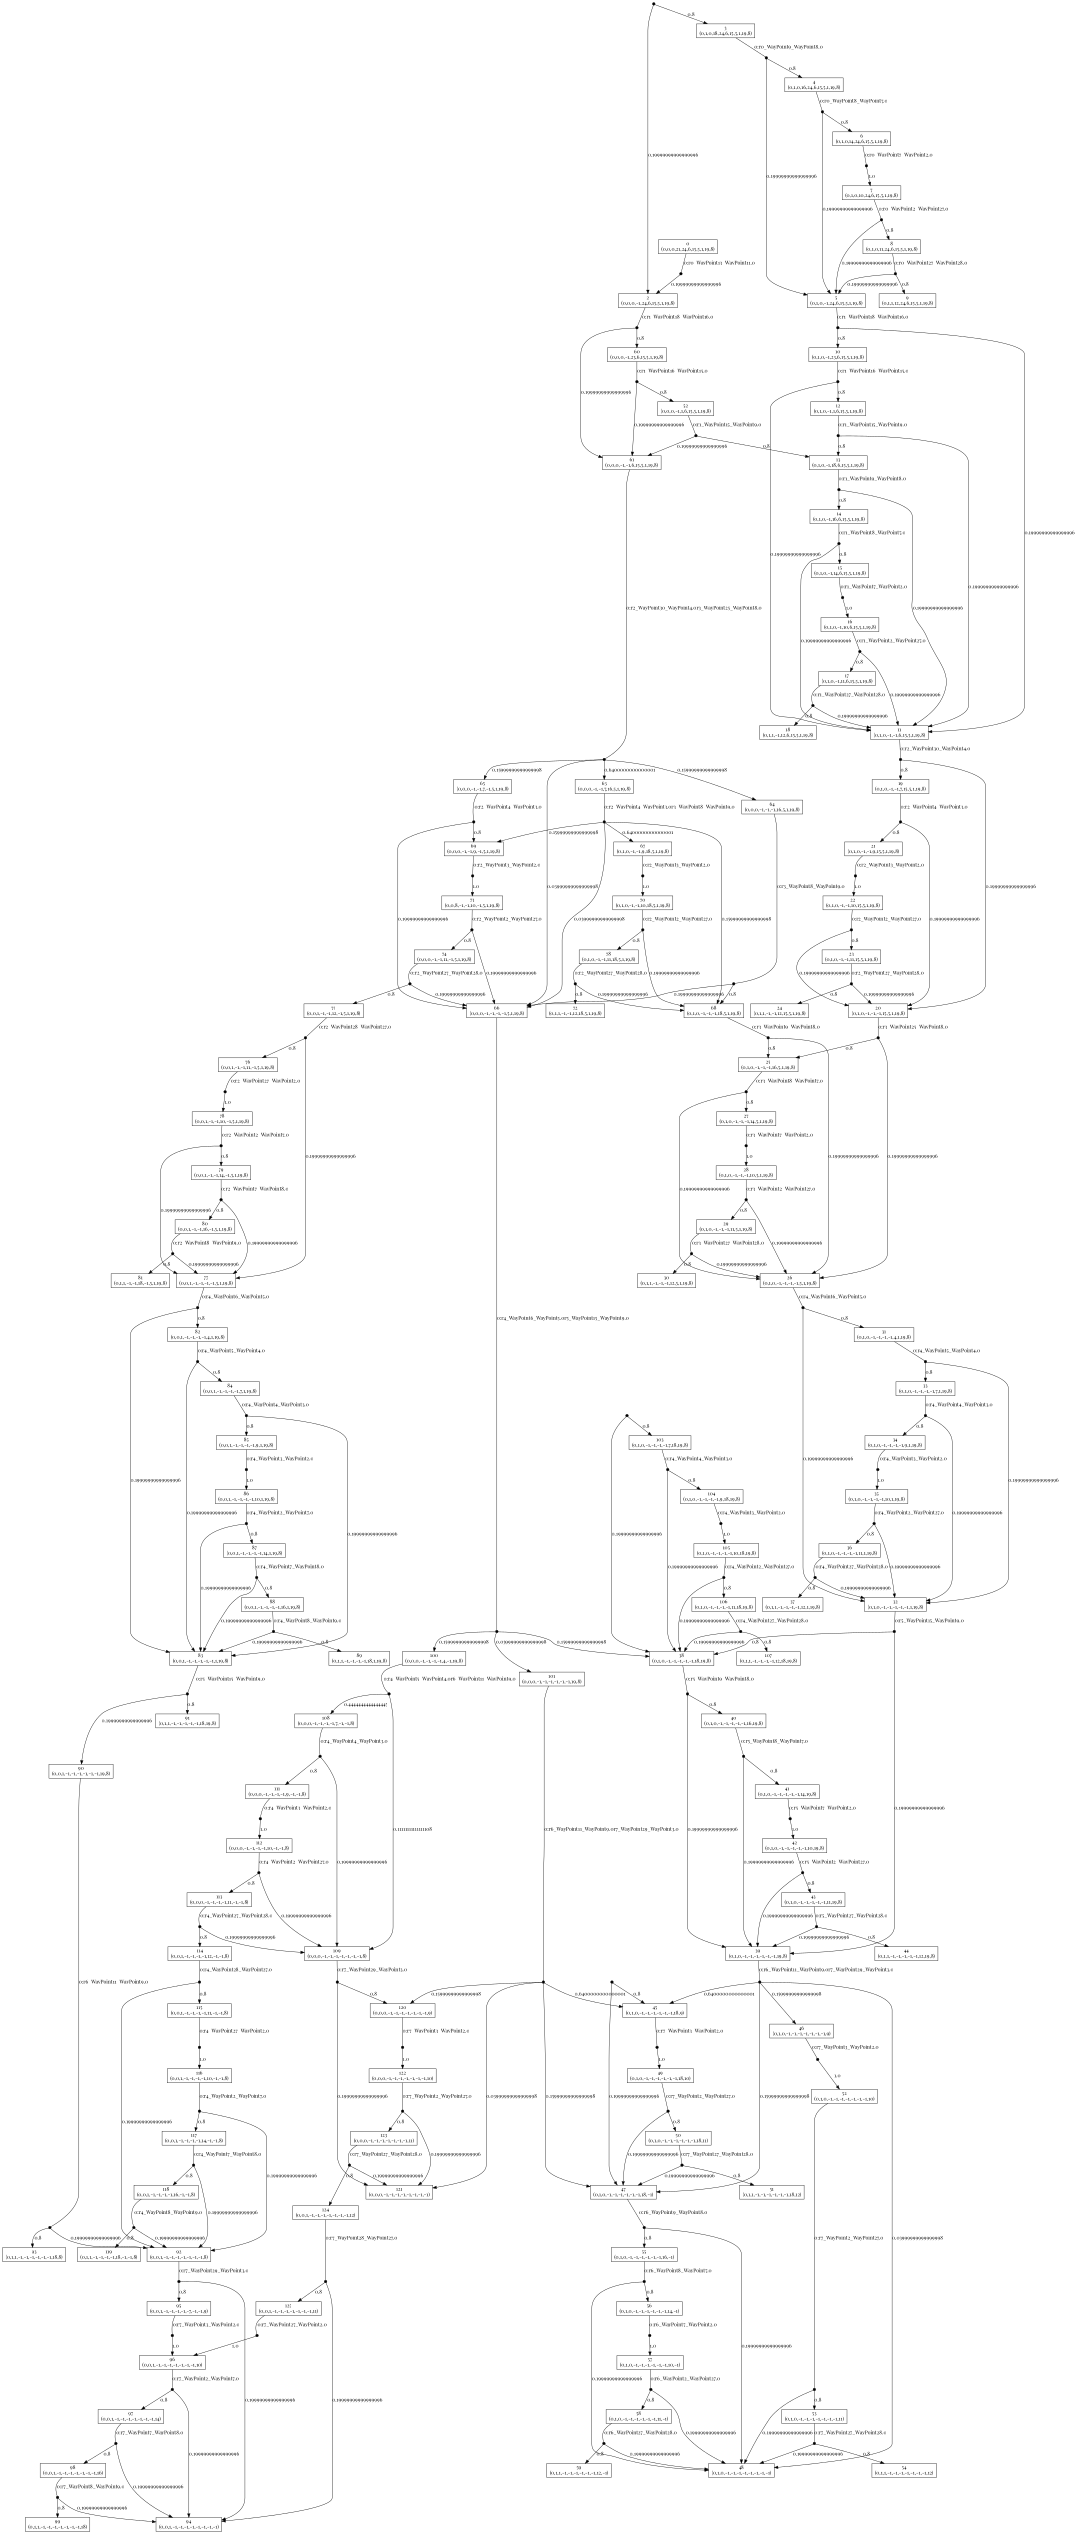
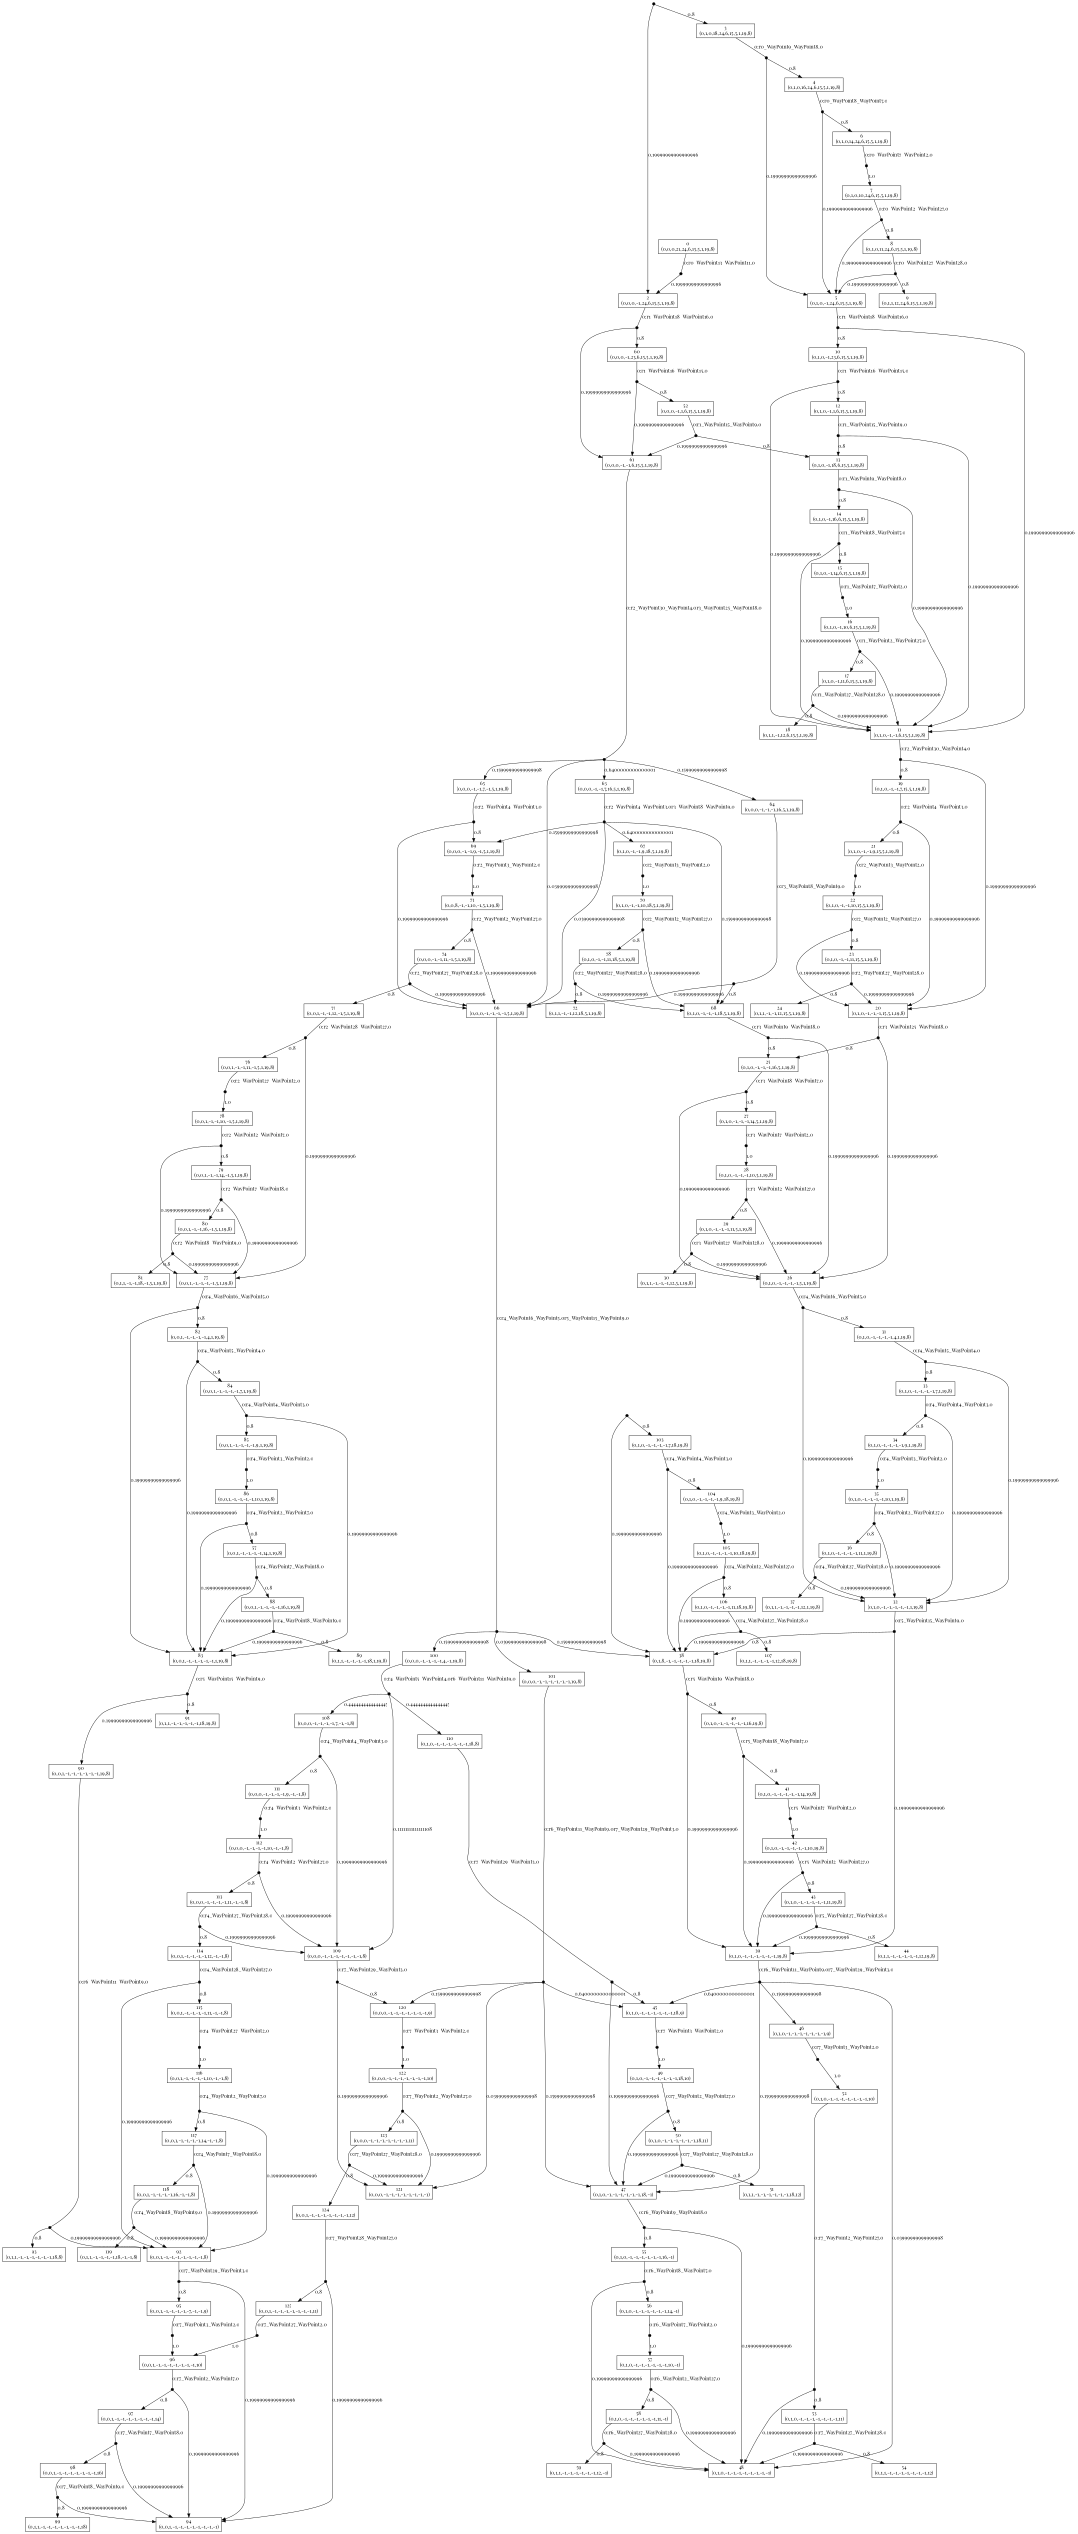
node "87 (0,0,1,-1,-1,-1,-1,14,1,19,8)": label "87 (0,0,1,-1,-1,-1,-1,14,1,19,8)" -> "57 (0,0,1,-1,-1,-1,-1,14,1,19,8)"
node "38 (0,1,0,-1,-1,-1,-1,-1,18,19,8)": label "38 (0,1,0,-1,-1,-1,-1,-1,18,19,8)" -> "38 (0,1,8,-1,-1,-1,-1,-1,18,19,8)"
node "110 (0,1,0,-1,-1,-1,-1,-1,-1,18,8)": added
